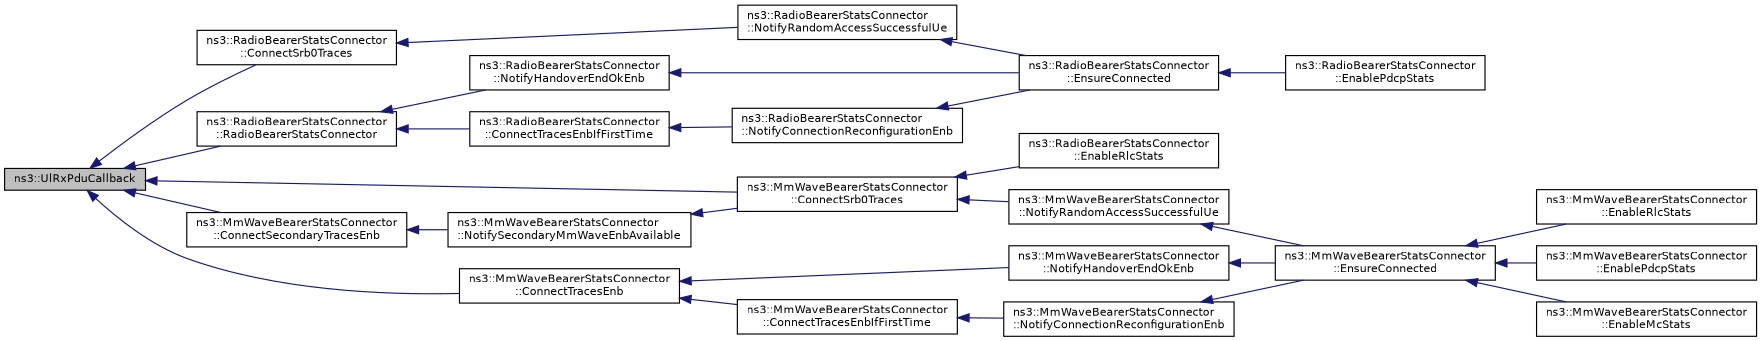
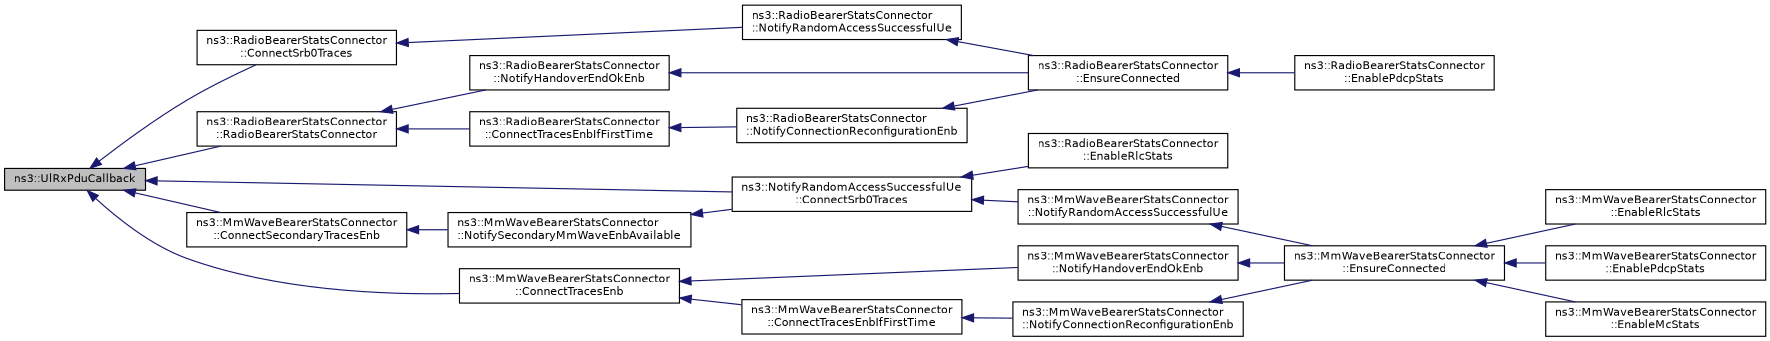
node "ns3::MmWaveBearerStatsConnector ::ConnectSrb0Traces": label "ns3::MmWaveBearerStatsConnector ::ConnectSrb0Traces" -> "ns3::NotifyRandomAccessSuccessfulUe ::ConnectSrb0Traces"
